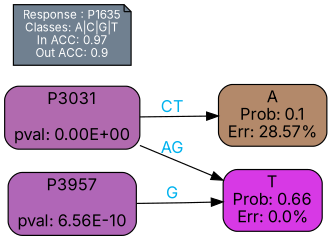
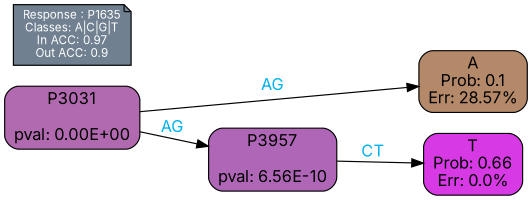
edge "P3031 pval: 0.00E+00" -> "A Prob: 0.1 Err: 28.57%": label "CT" -> "AG"
edge "P3031 pval: 0.00E+00" -> "T Prob: 0.66 Err: 0.0%": now "P3031 pval: 0.00E+00" -> "P3957 pval: 6.56E-10"
edge "P3957 pval: 6.56E-10" -> "T Prob: 0.66 Err: 0.0%": label "G" -> "CT"
